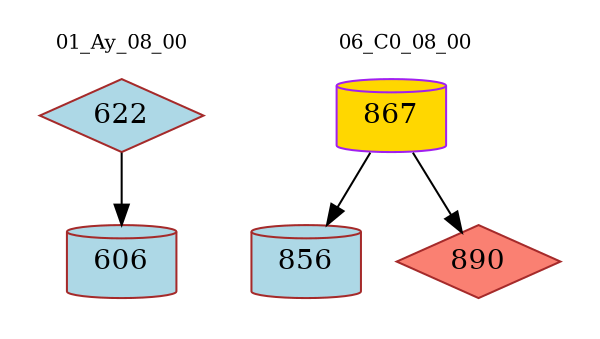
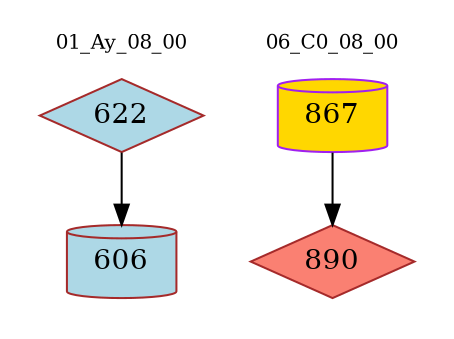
node "856": removed
